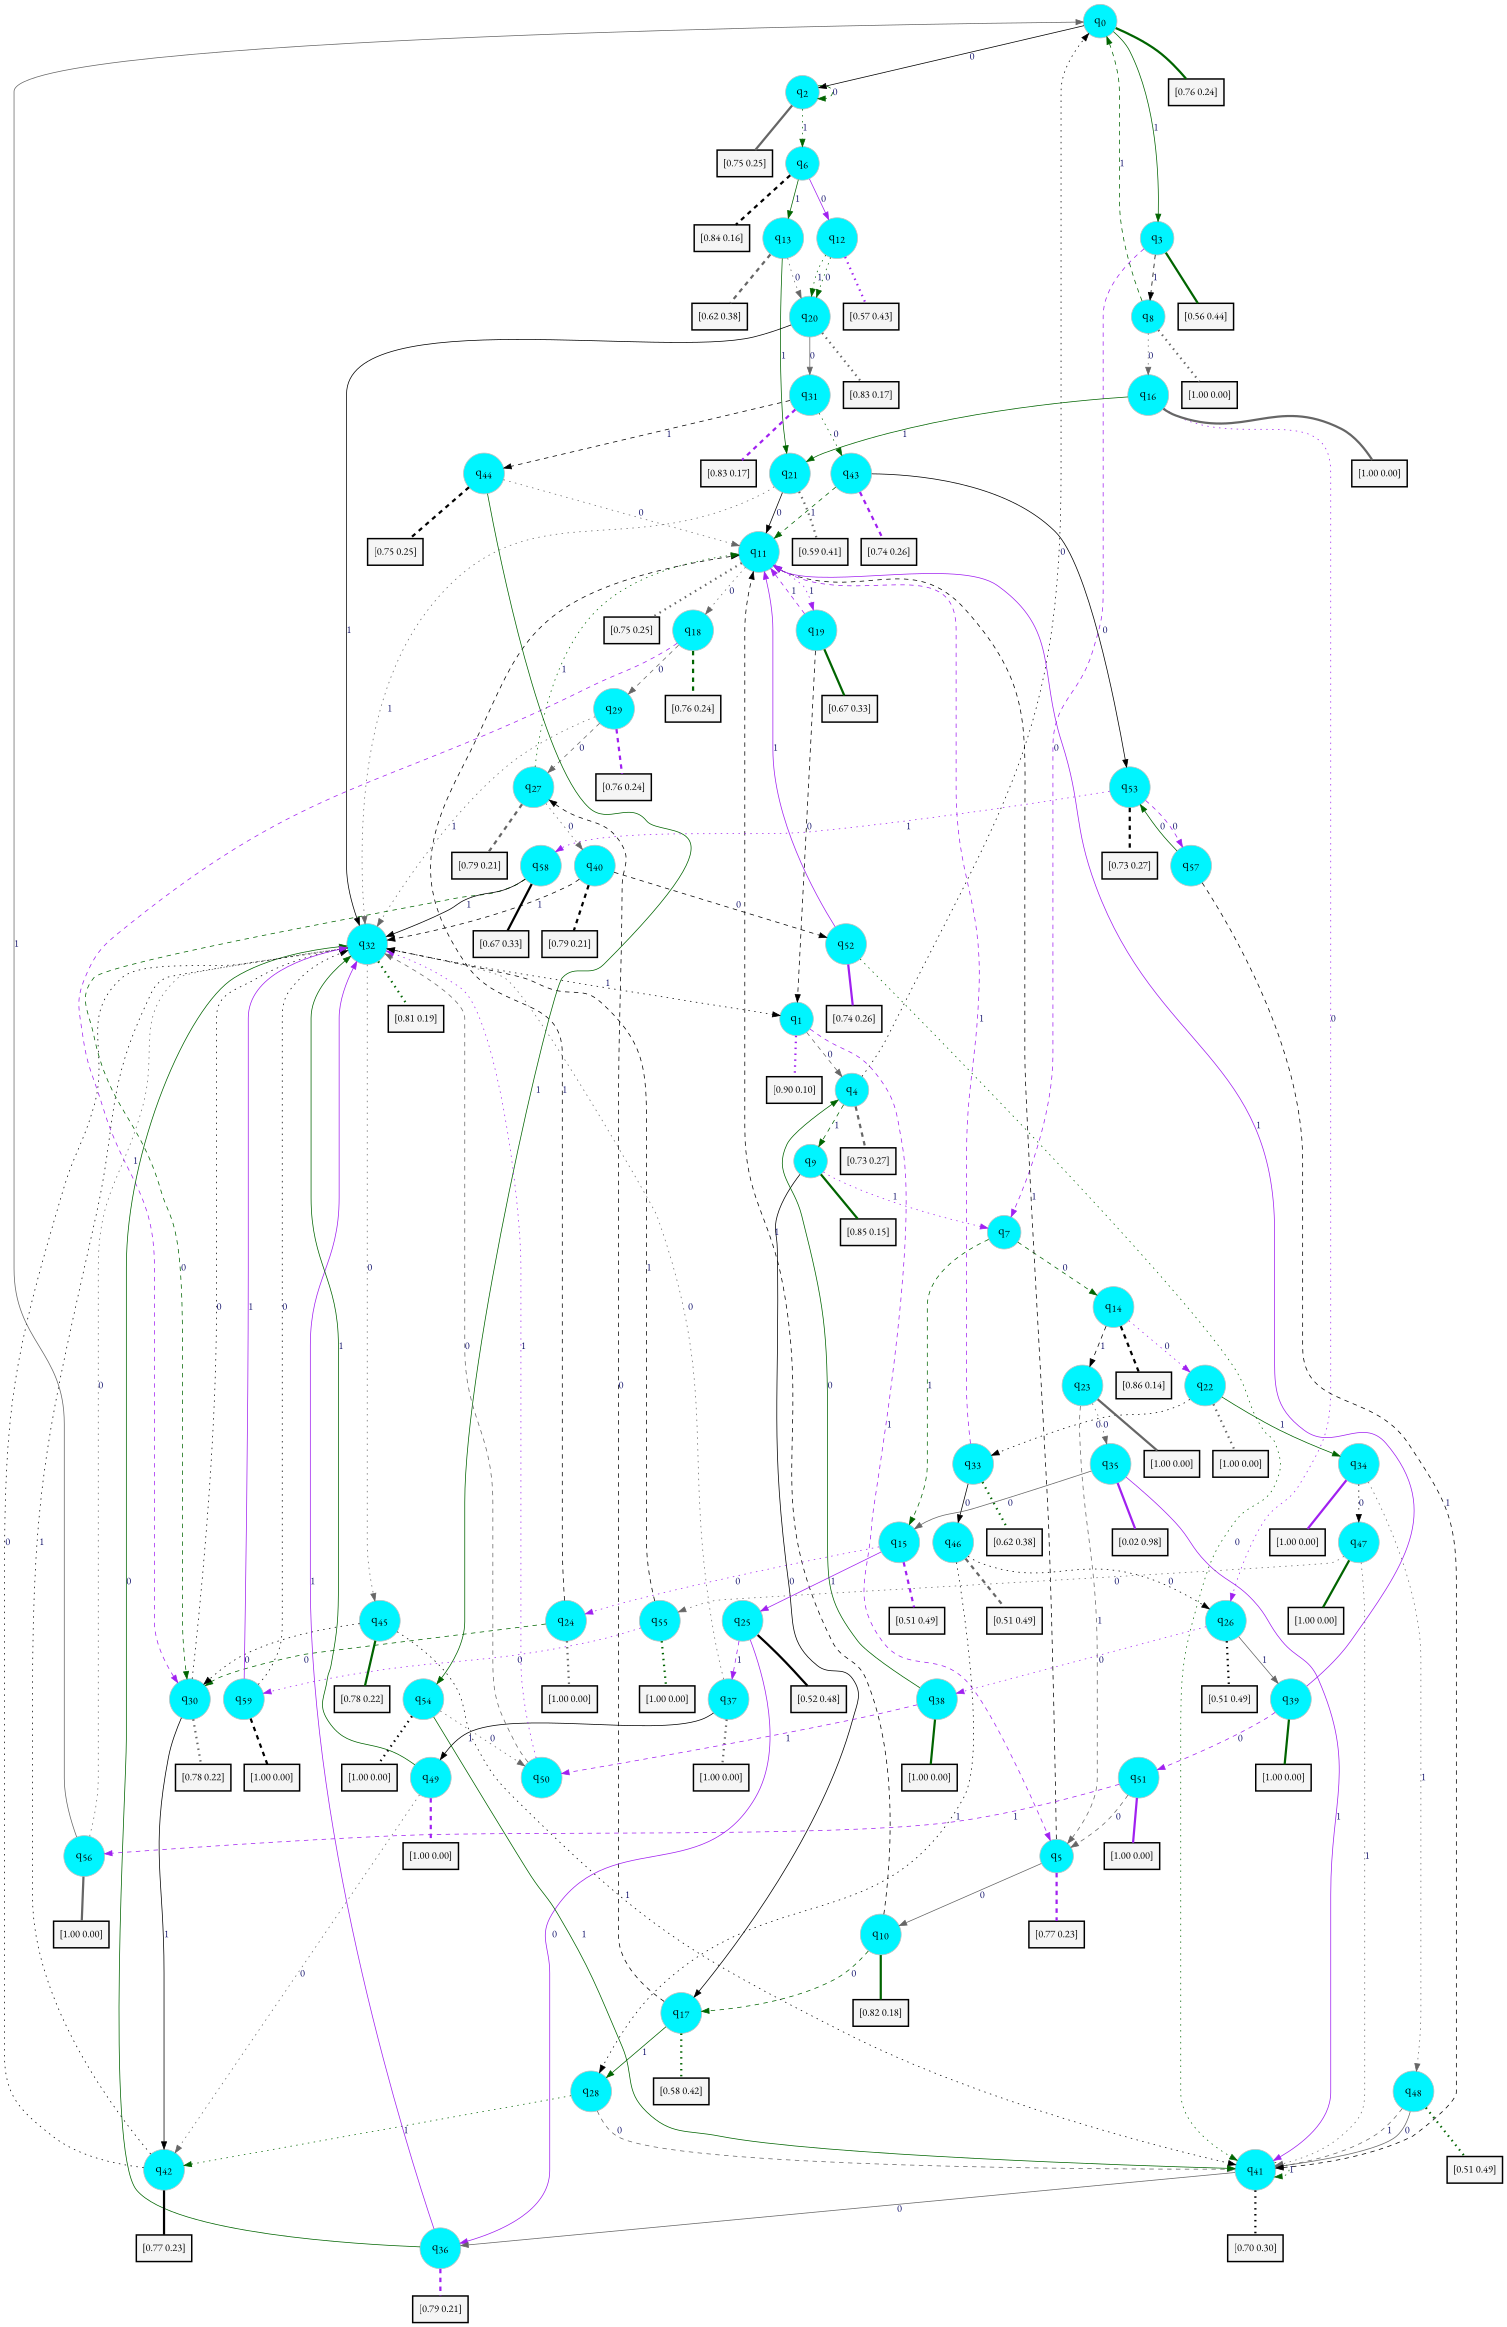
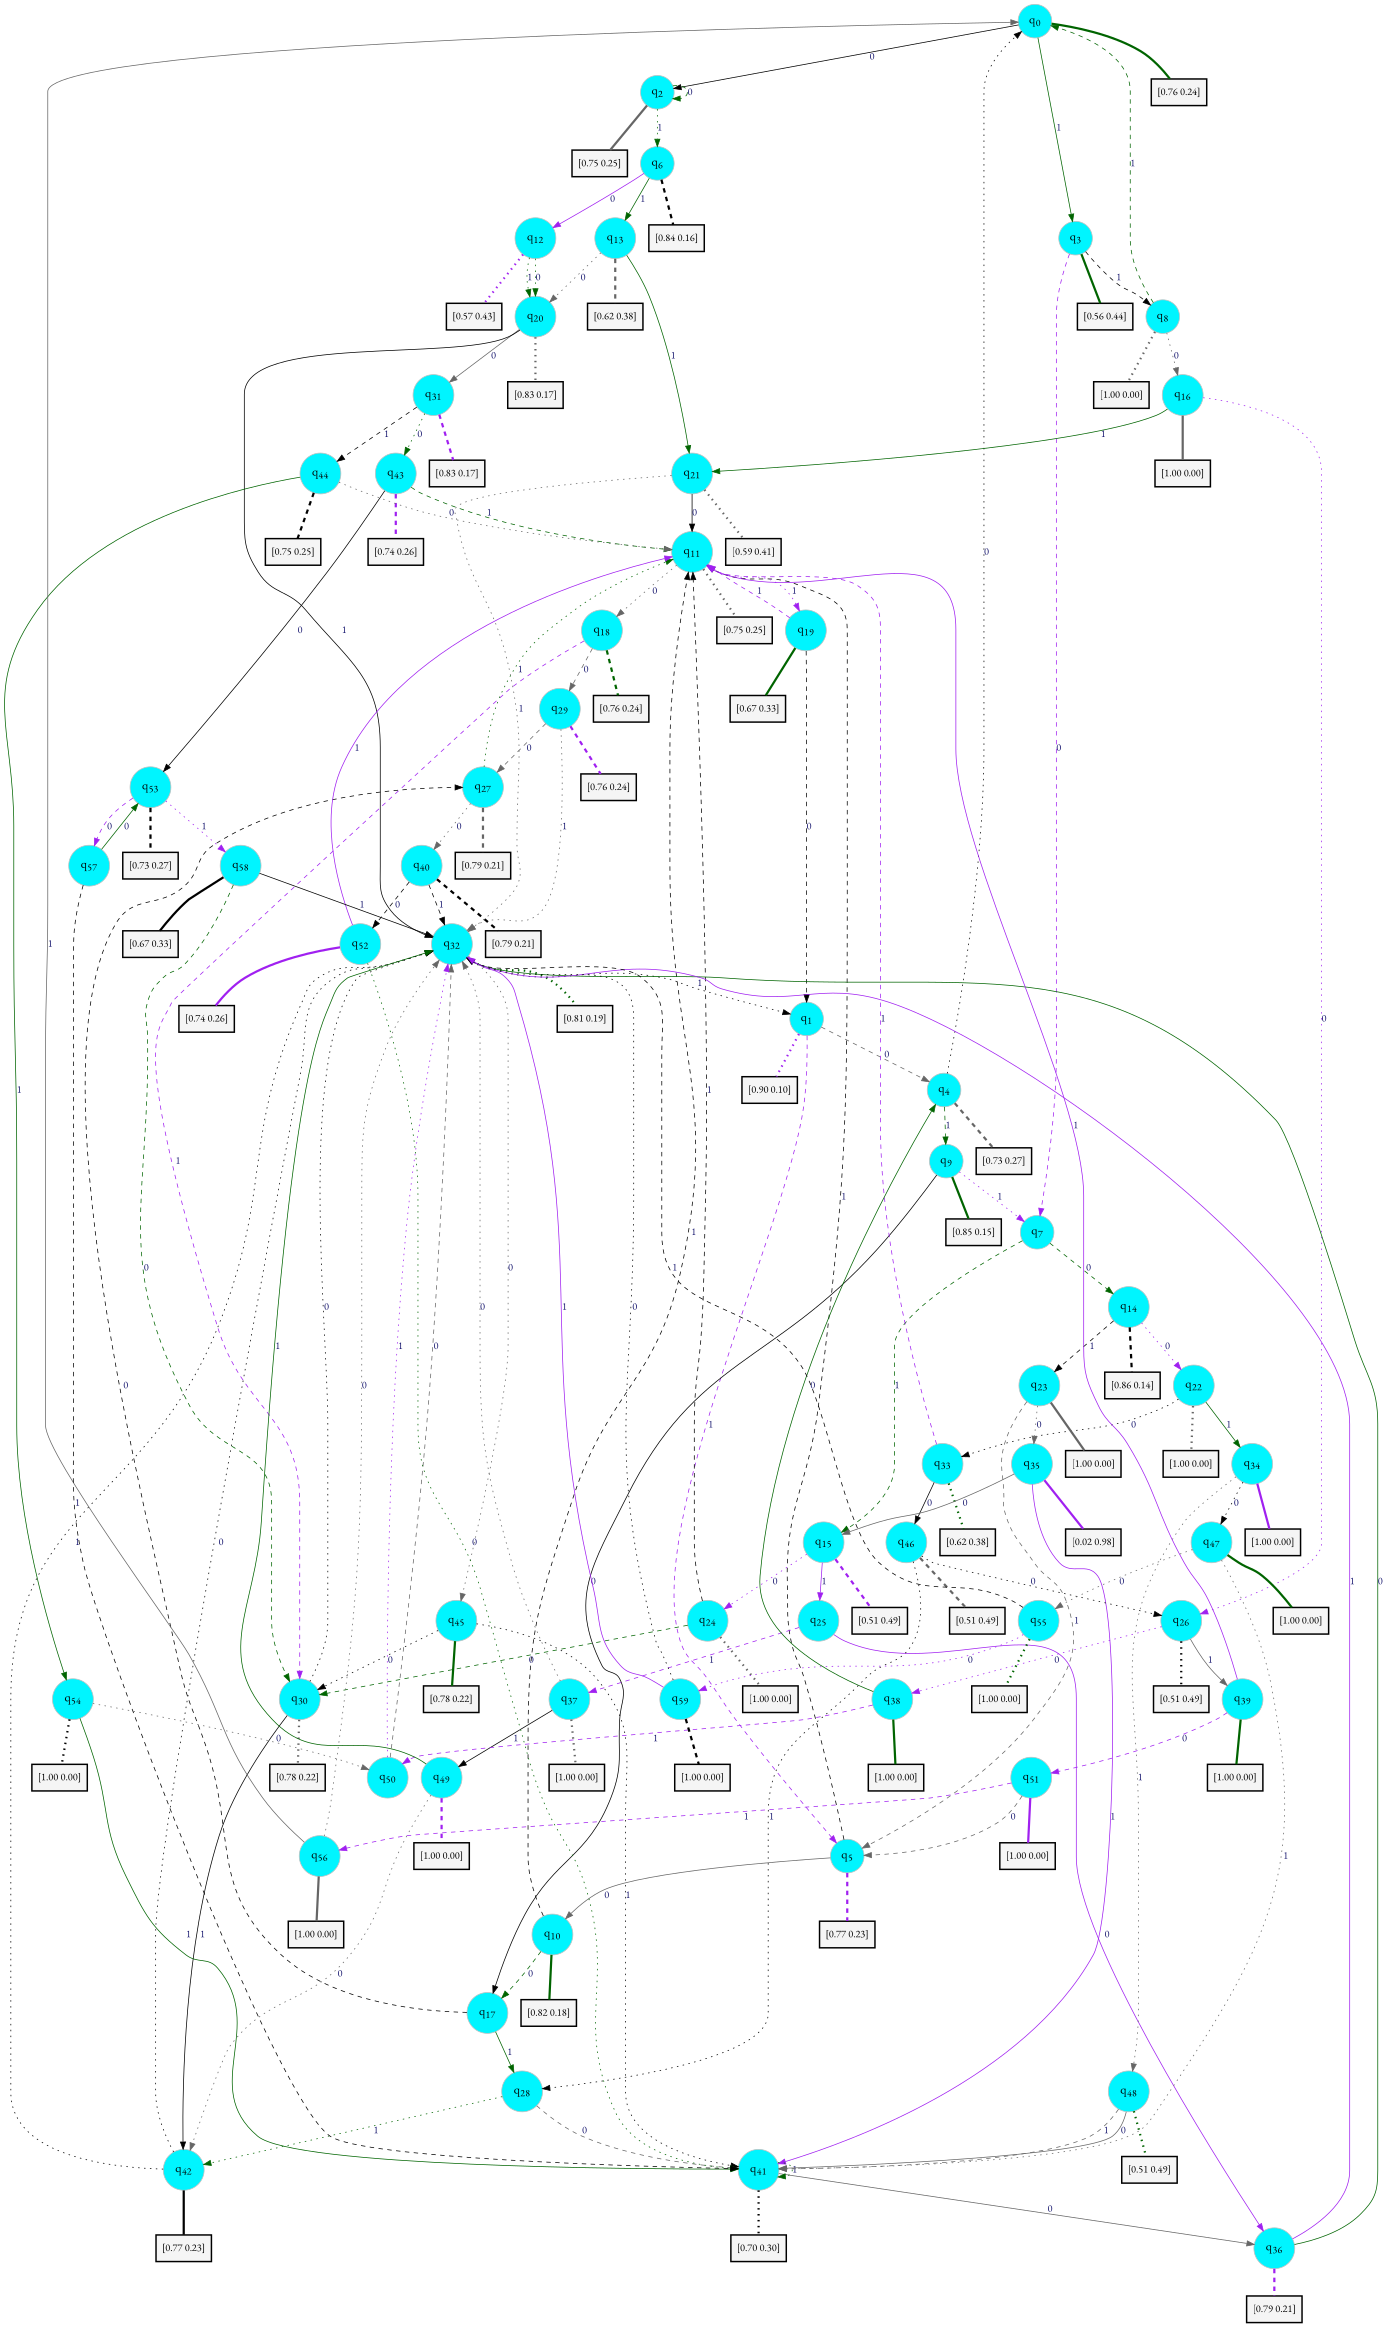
node "[0.52 0.48]": removed
node "[0.58 0.42]": removed
